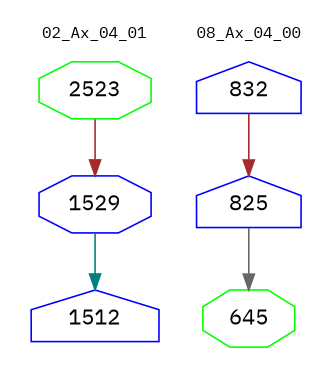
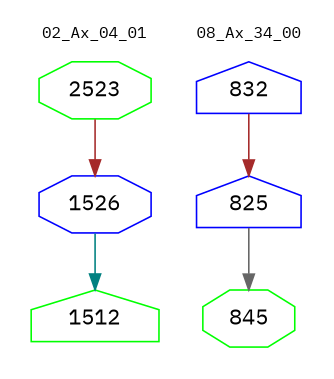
cluster "08_Ax_04_00": label "08_Ax_04_00" -> "08_Ax_34_00"
node "1529": label "1529" -> "1526"
node "1512": color blue -> green
node "645": label "645" -> "845"
